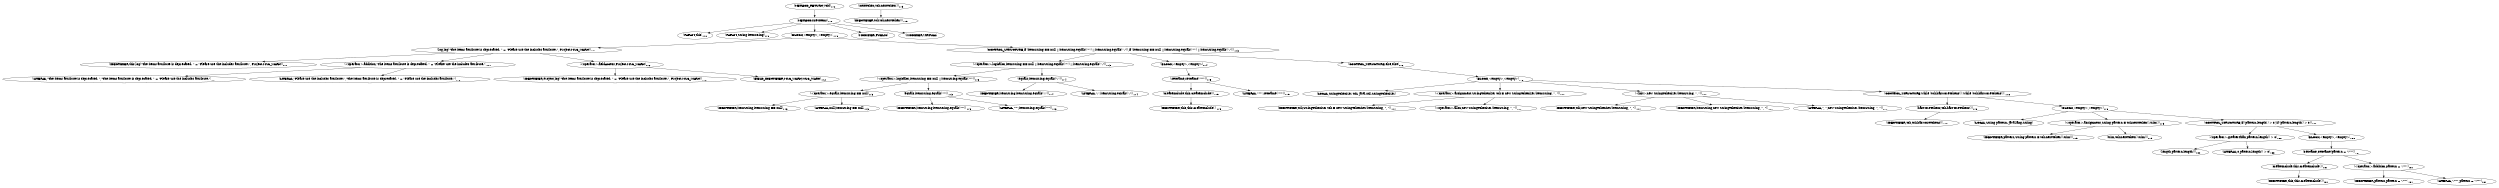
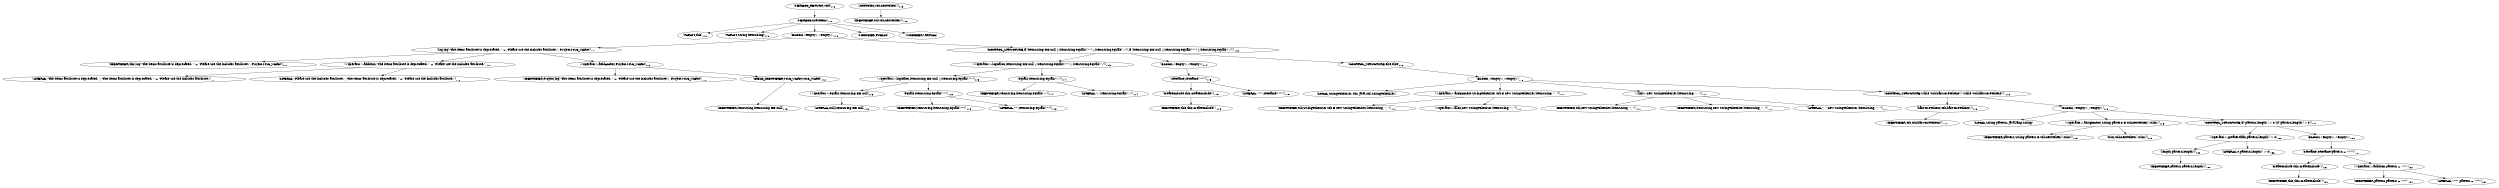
edge "(<operator>.equals,itemString == null)" -> "(IDENTIFIER,itemString,itemString == null)": now "(FIELD_IDENTIFIER,MSG_WARN,MSG_WARN)" -> "(IDENTIFIER,itemString,itemString == null)"
node "(IDENTIFIER,pattern,pattern.length())": added
